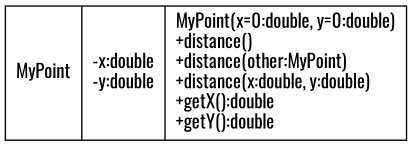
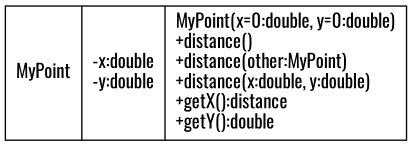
node "MyPoint": text "+getX():double" -> "+getX():distance"
